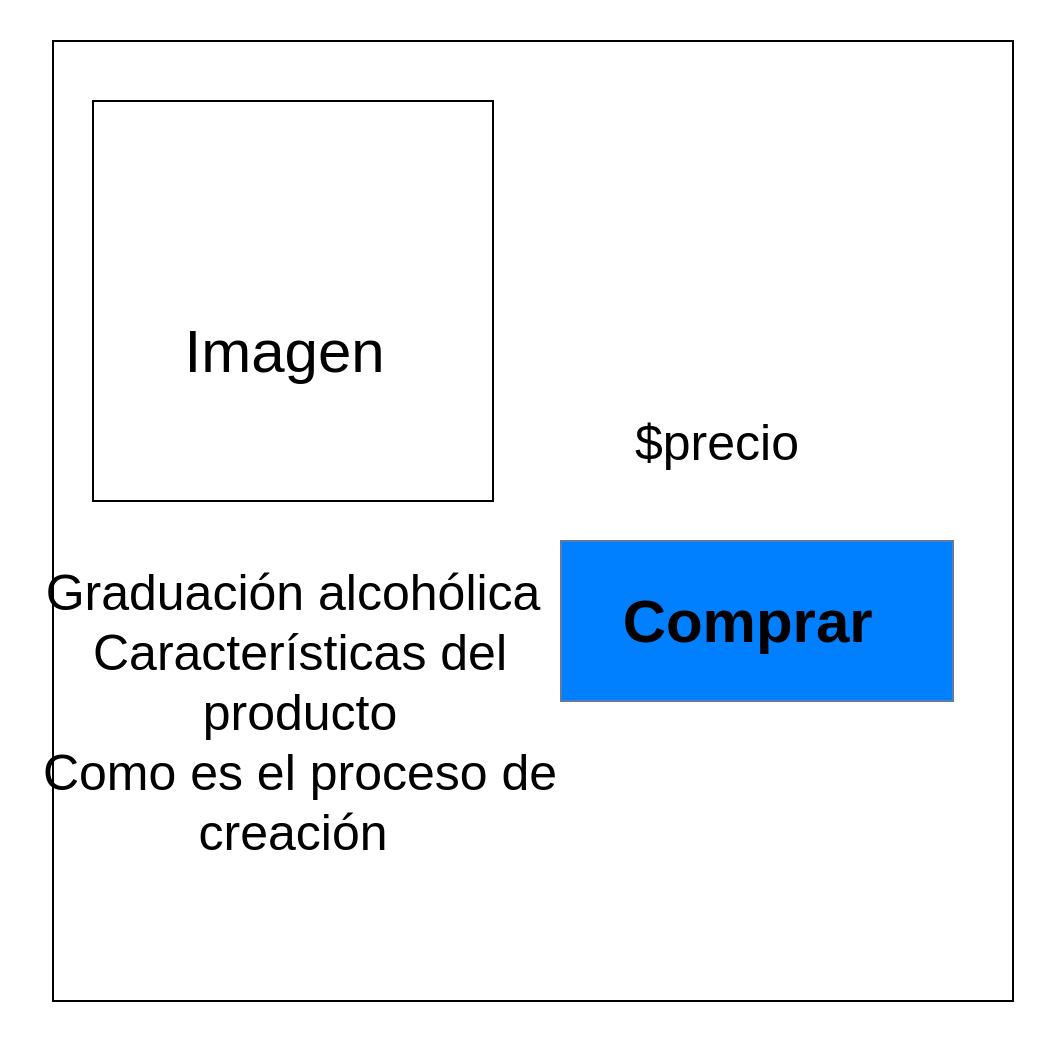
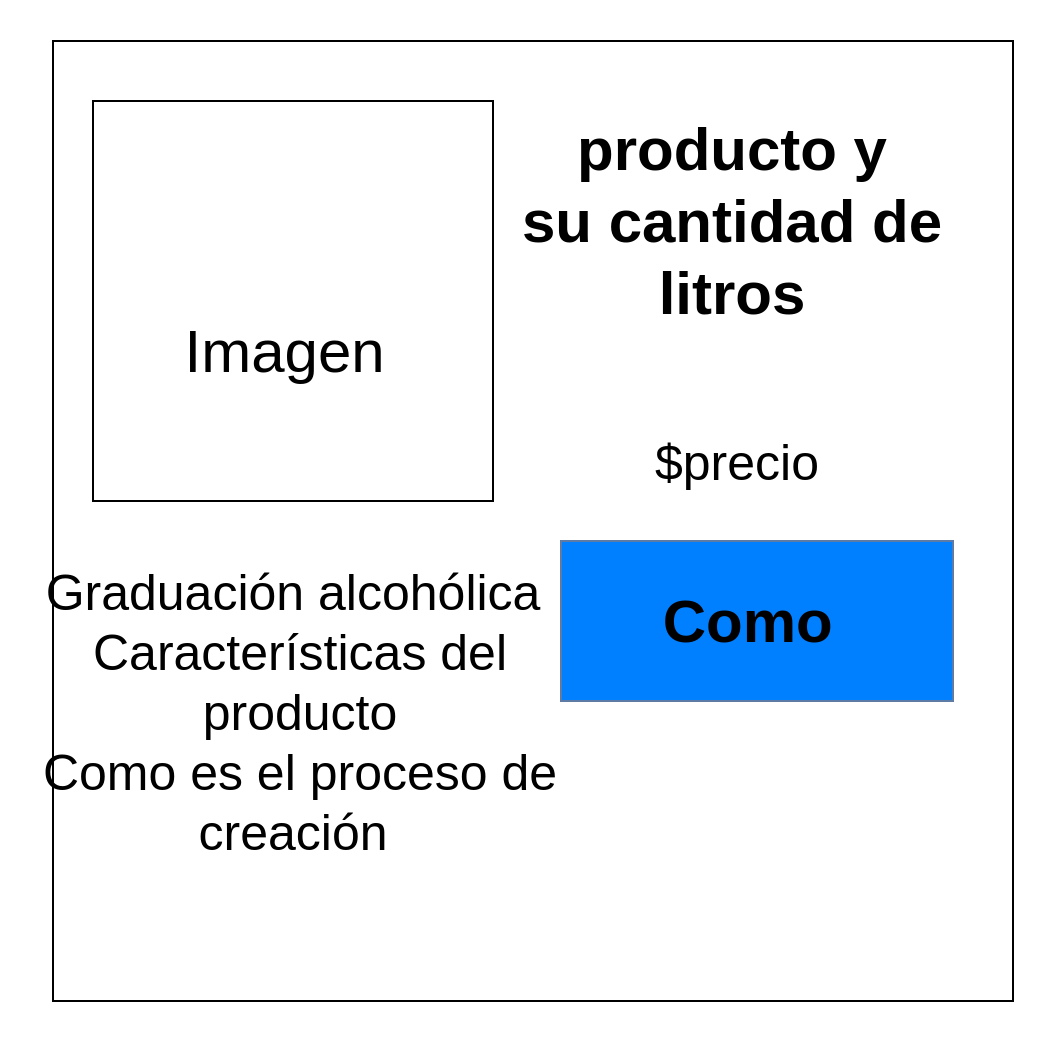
node "producto y su cantidad de litros": added
node "$precio": moved (718, 441) -> (738, 461)
node "Comprar": label "Comprar" -> "Como"
